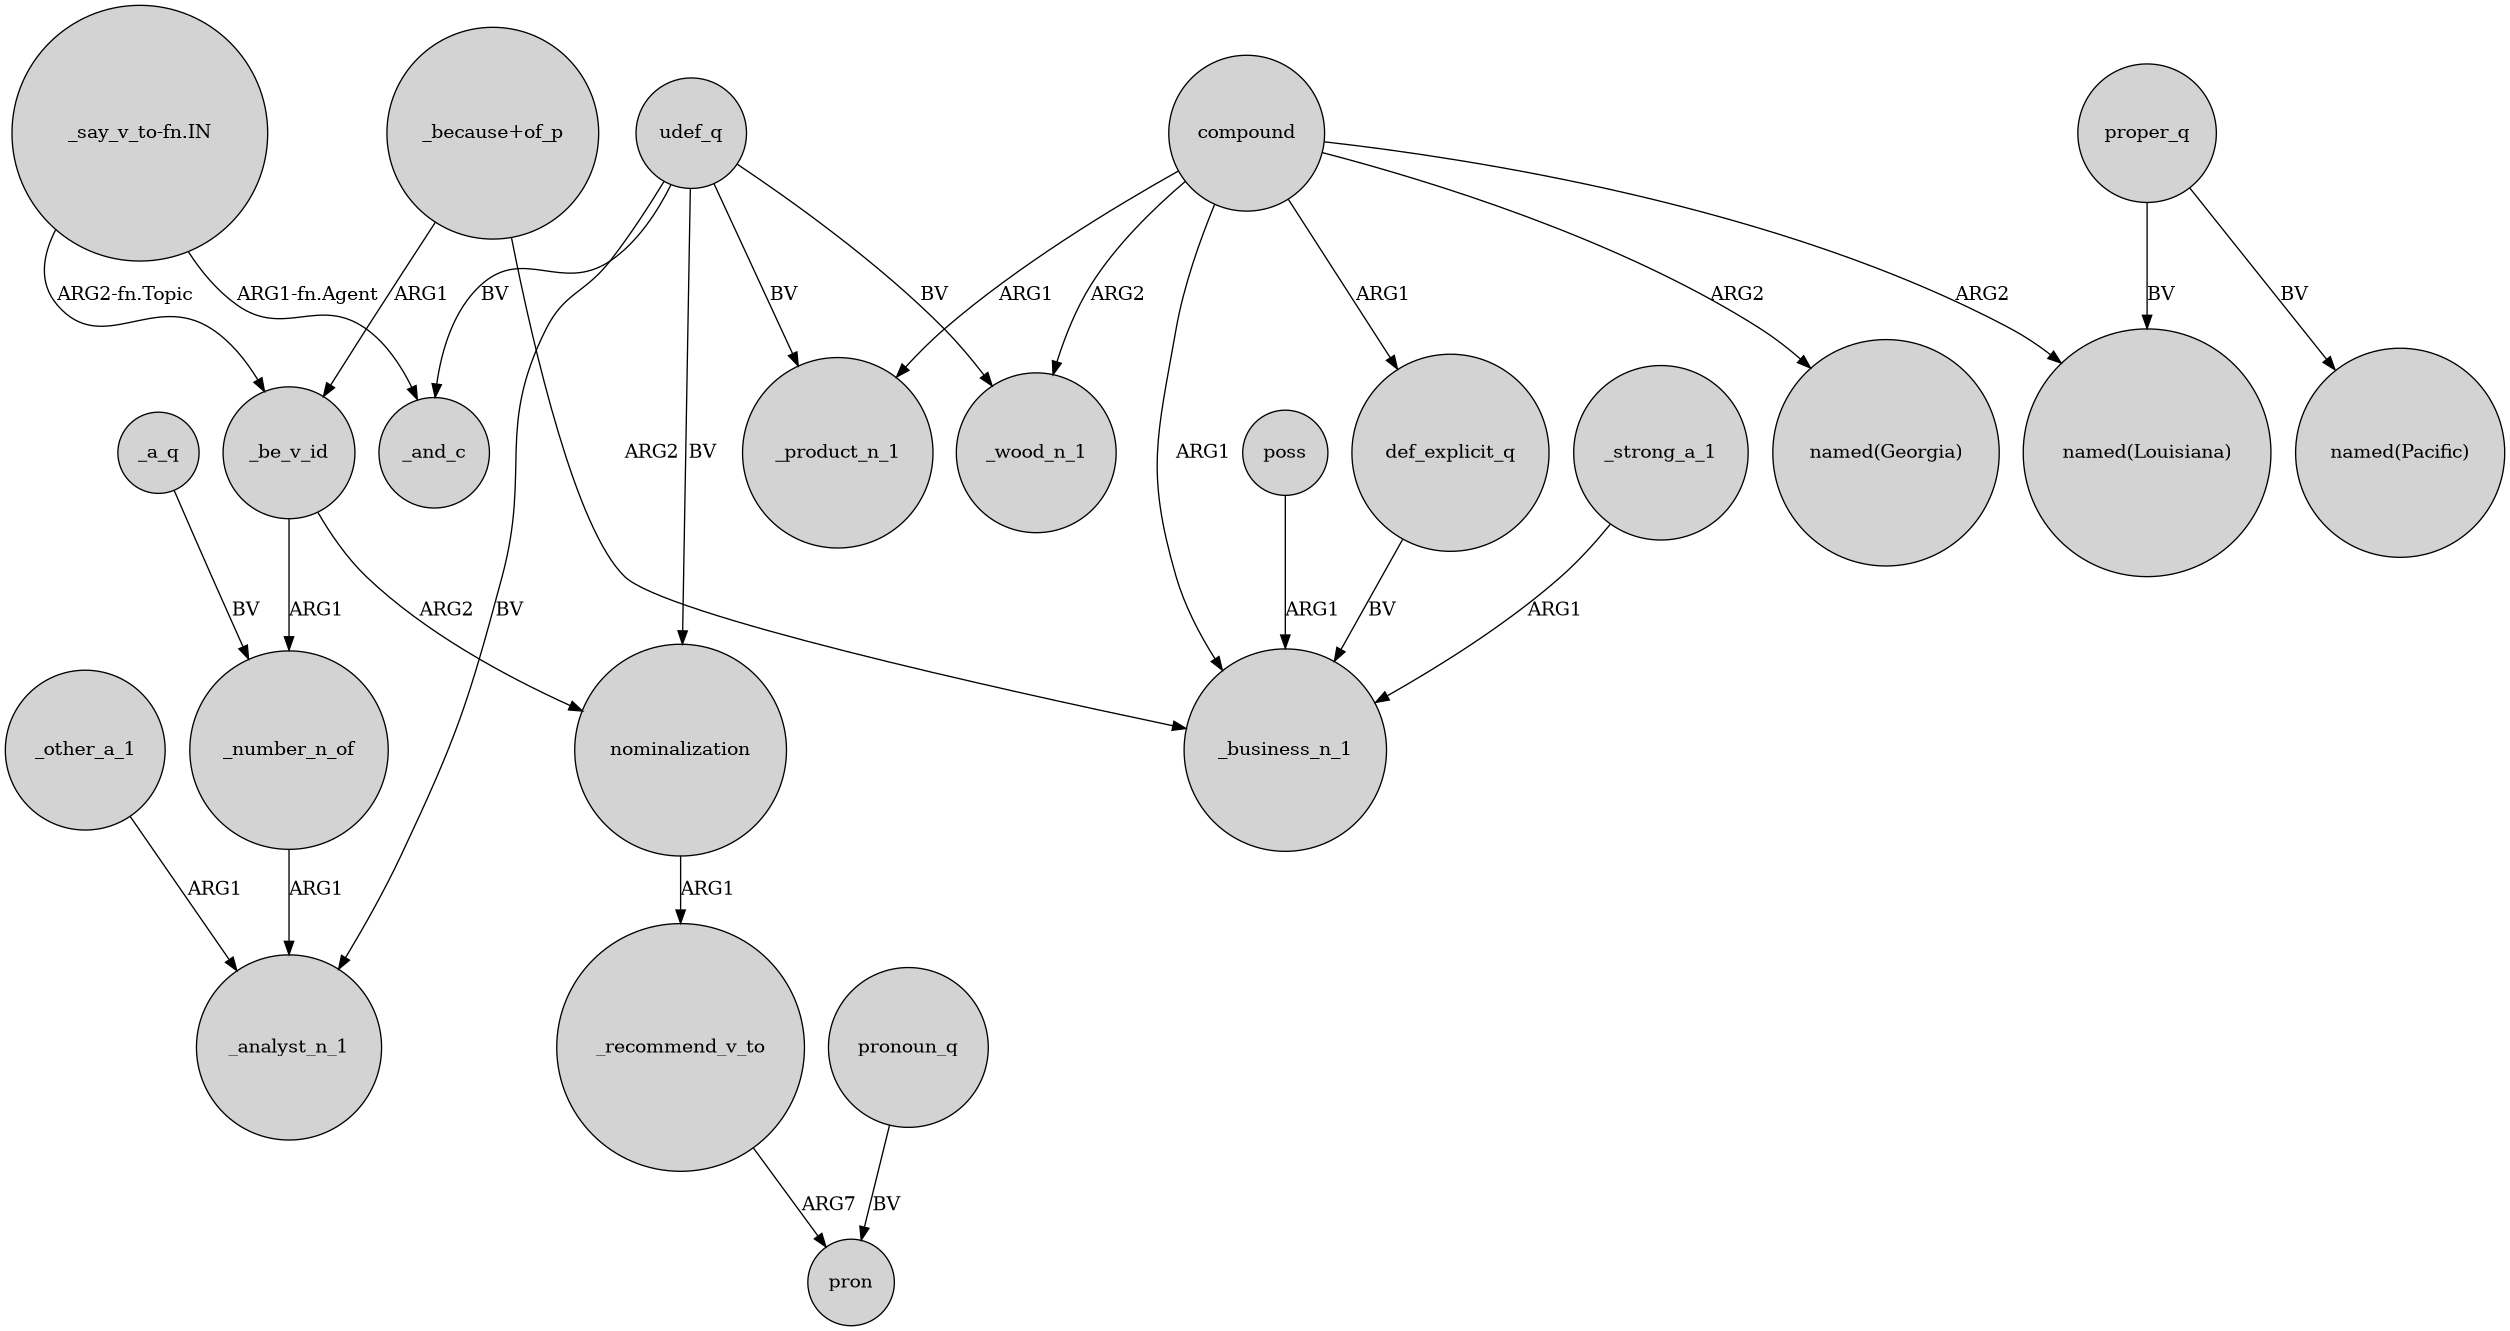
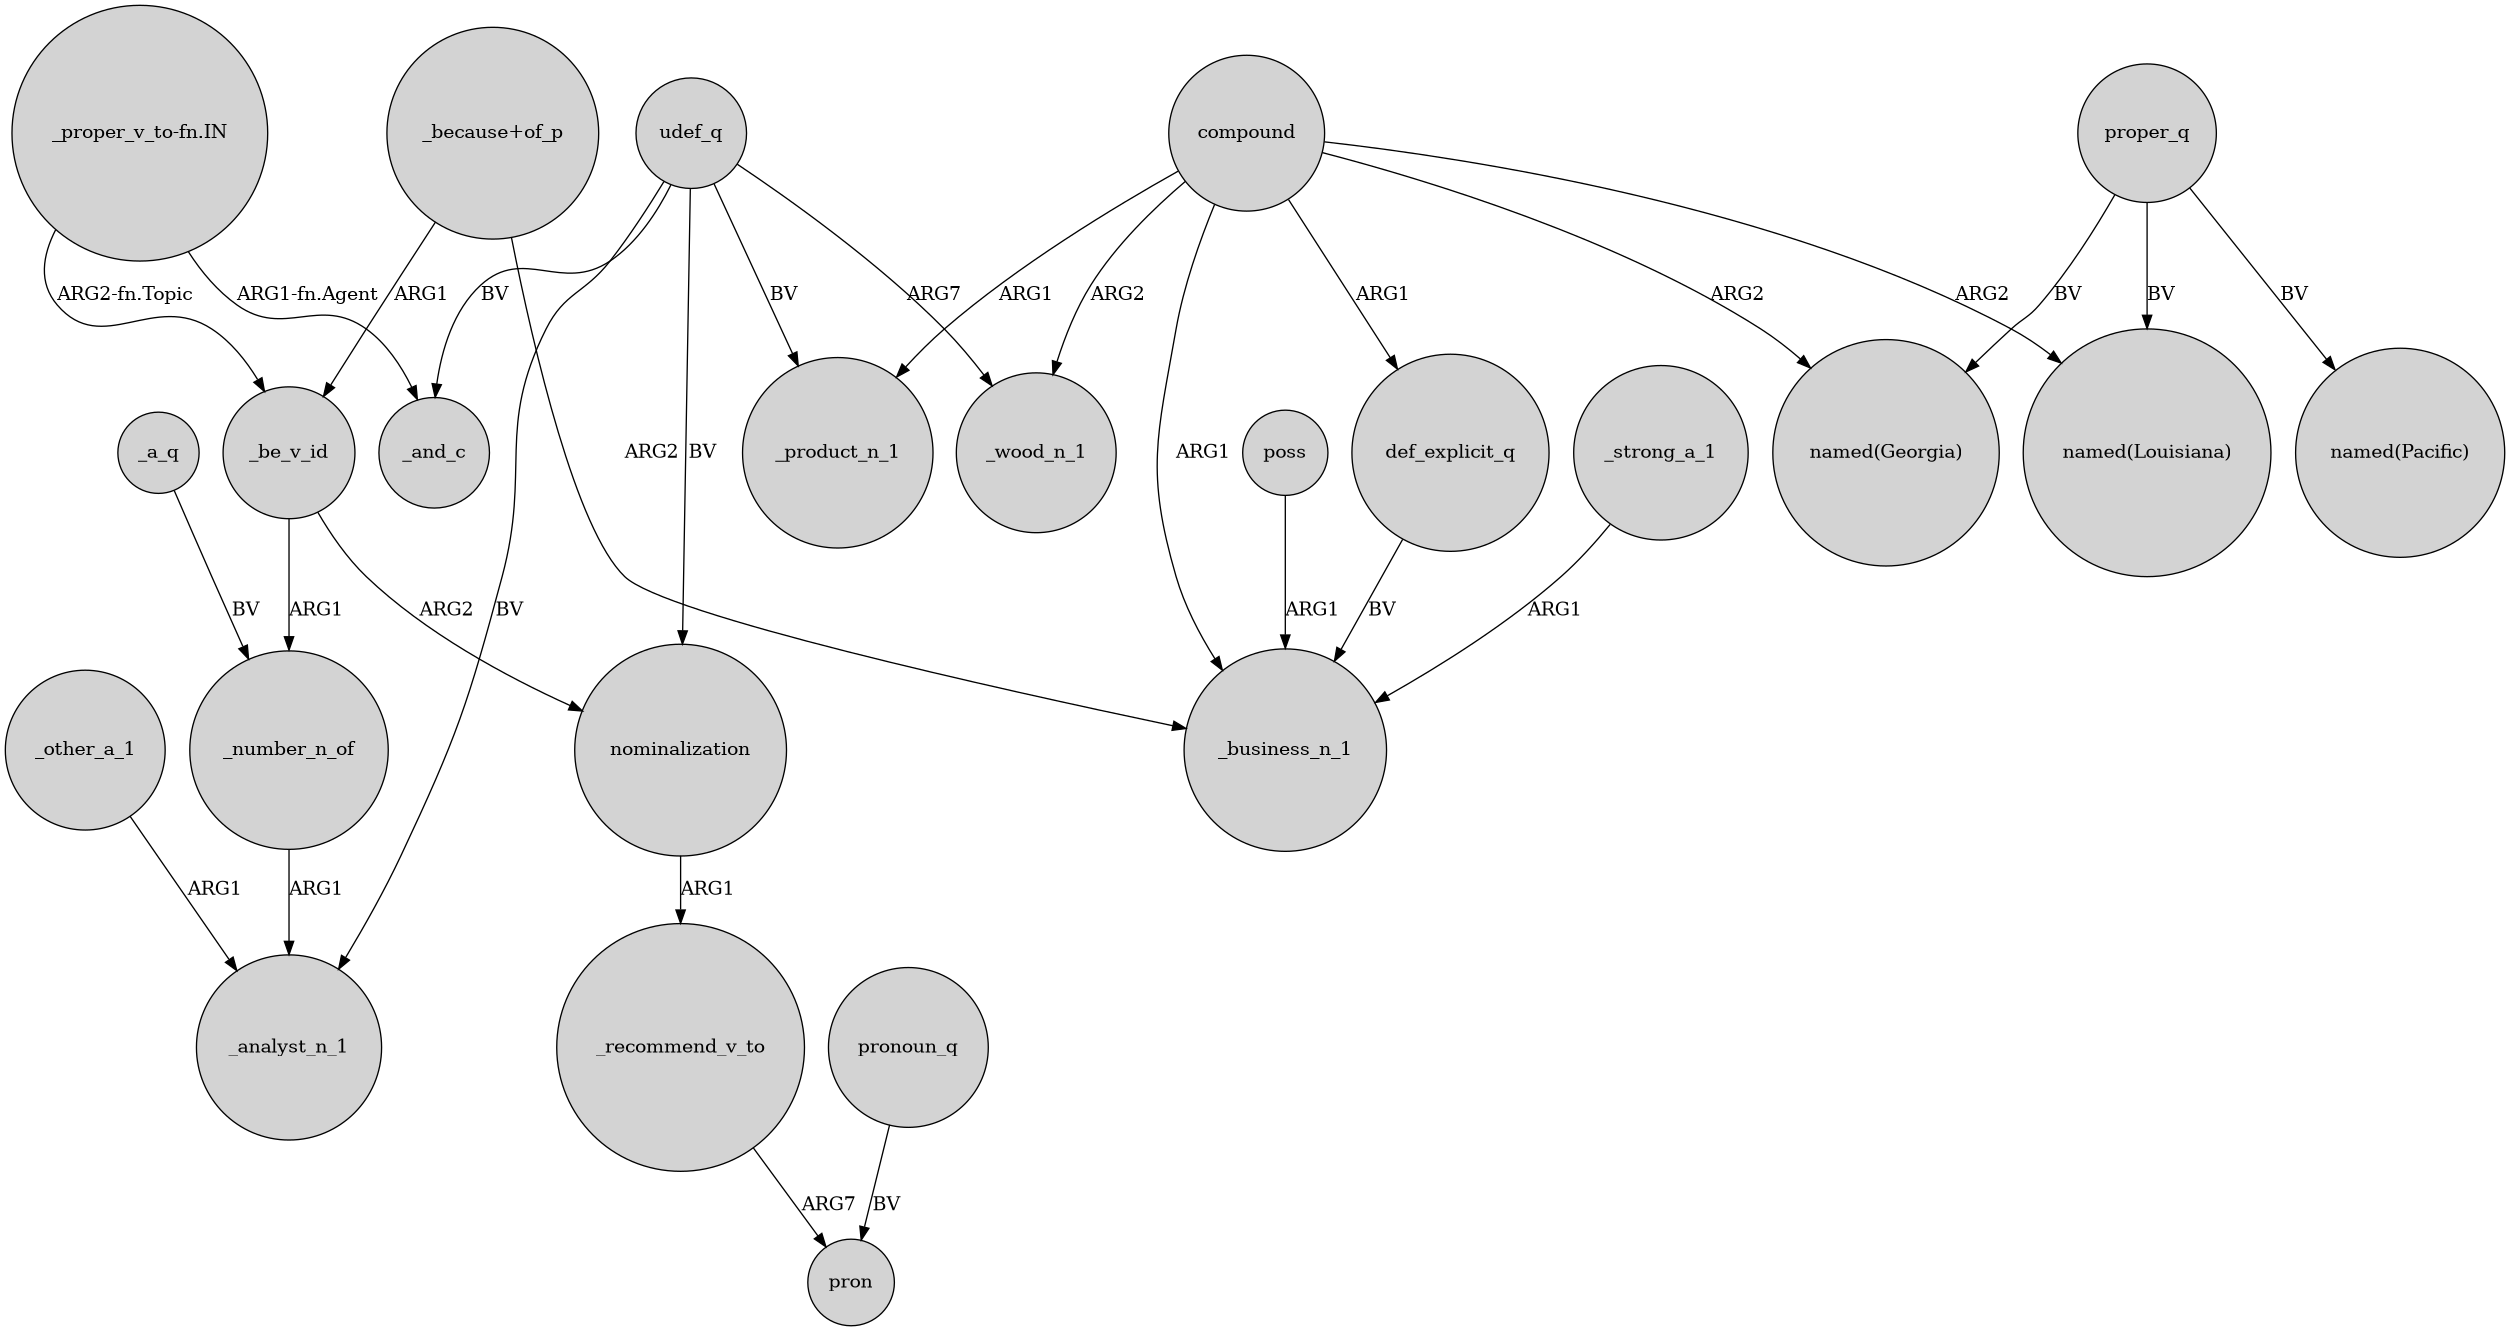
node "_say_v_to-fn.IN": label "_say_v_to-fn.IN" -> "_proper_v_to-fn.IN"
edge "proper_q" -> "named(Georgia)": added, label "BV"
edge "udef_q" -> "_wood_n_1": label "BV" -> "ARG7"
